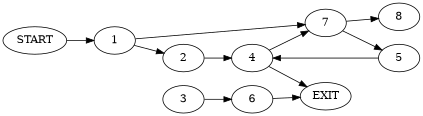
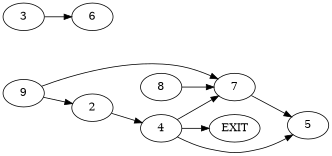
edge "7" -> "8": reversed
node "START": removed
node "1": label "1" -> "9"
edge "5" -> "4": reversed
edge "6" -> "EXIT": removed
